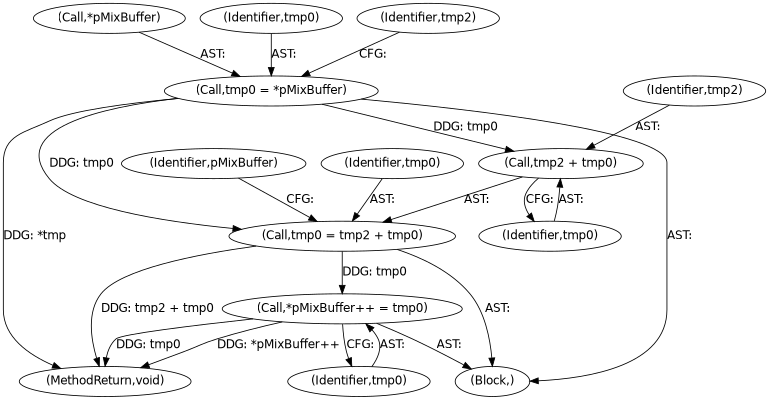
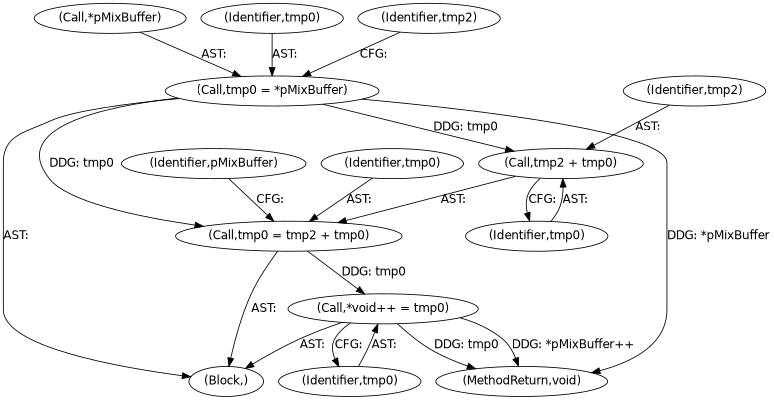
edge "(Call,tmp0 = *pMixBuffer)" -> "(MethodReturn,void)": label "DDG: *tmp" -> "DDG: *pMixBuffer"
edge "(Call,tmp0 = tmp2 + tmp0)" -> "(MethodReturn,void)": removed, label "DDG: tmp2 + tmp0"
node "(Call,*pMixBuffer++ = tmp0)": label "(Call,*pMixBuffer++ = tmp0)" -> "(Call,*void++ = tmp0)"
